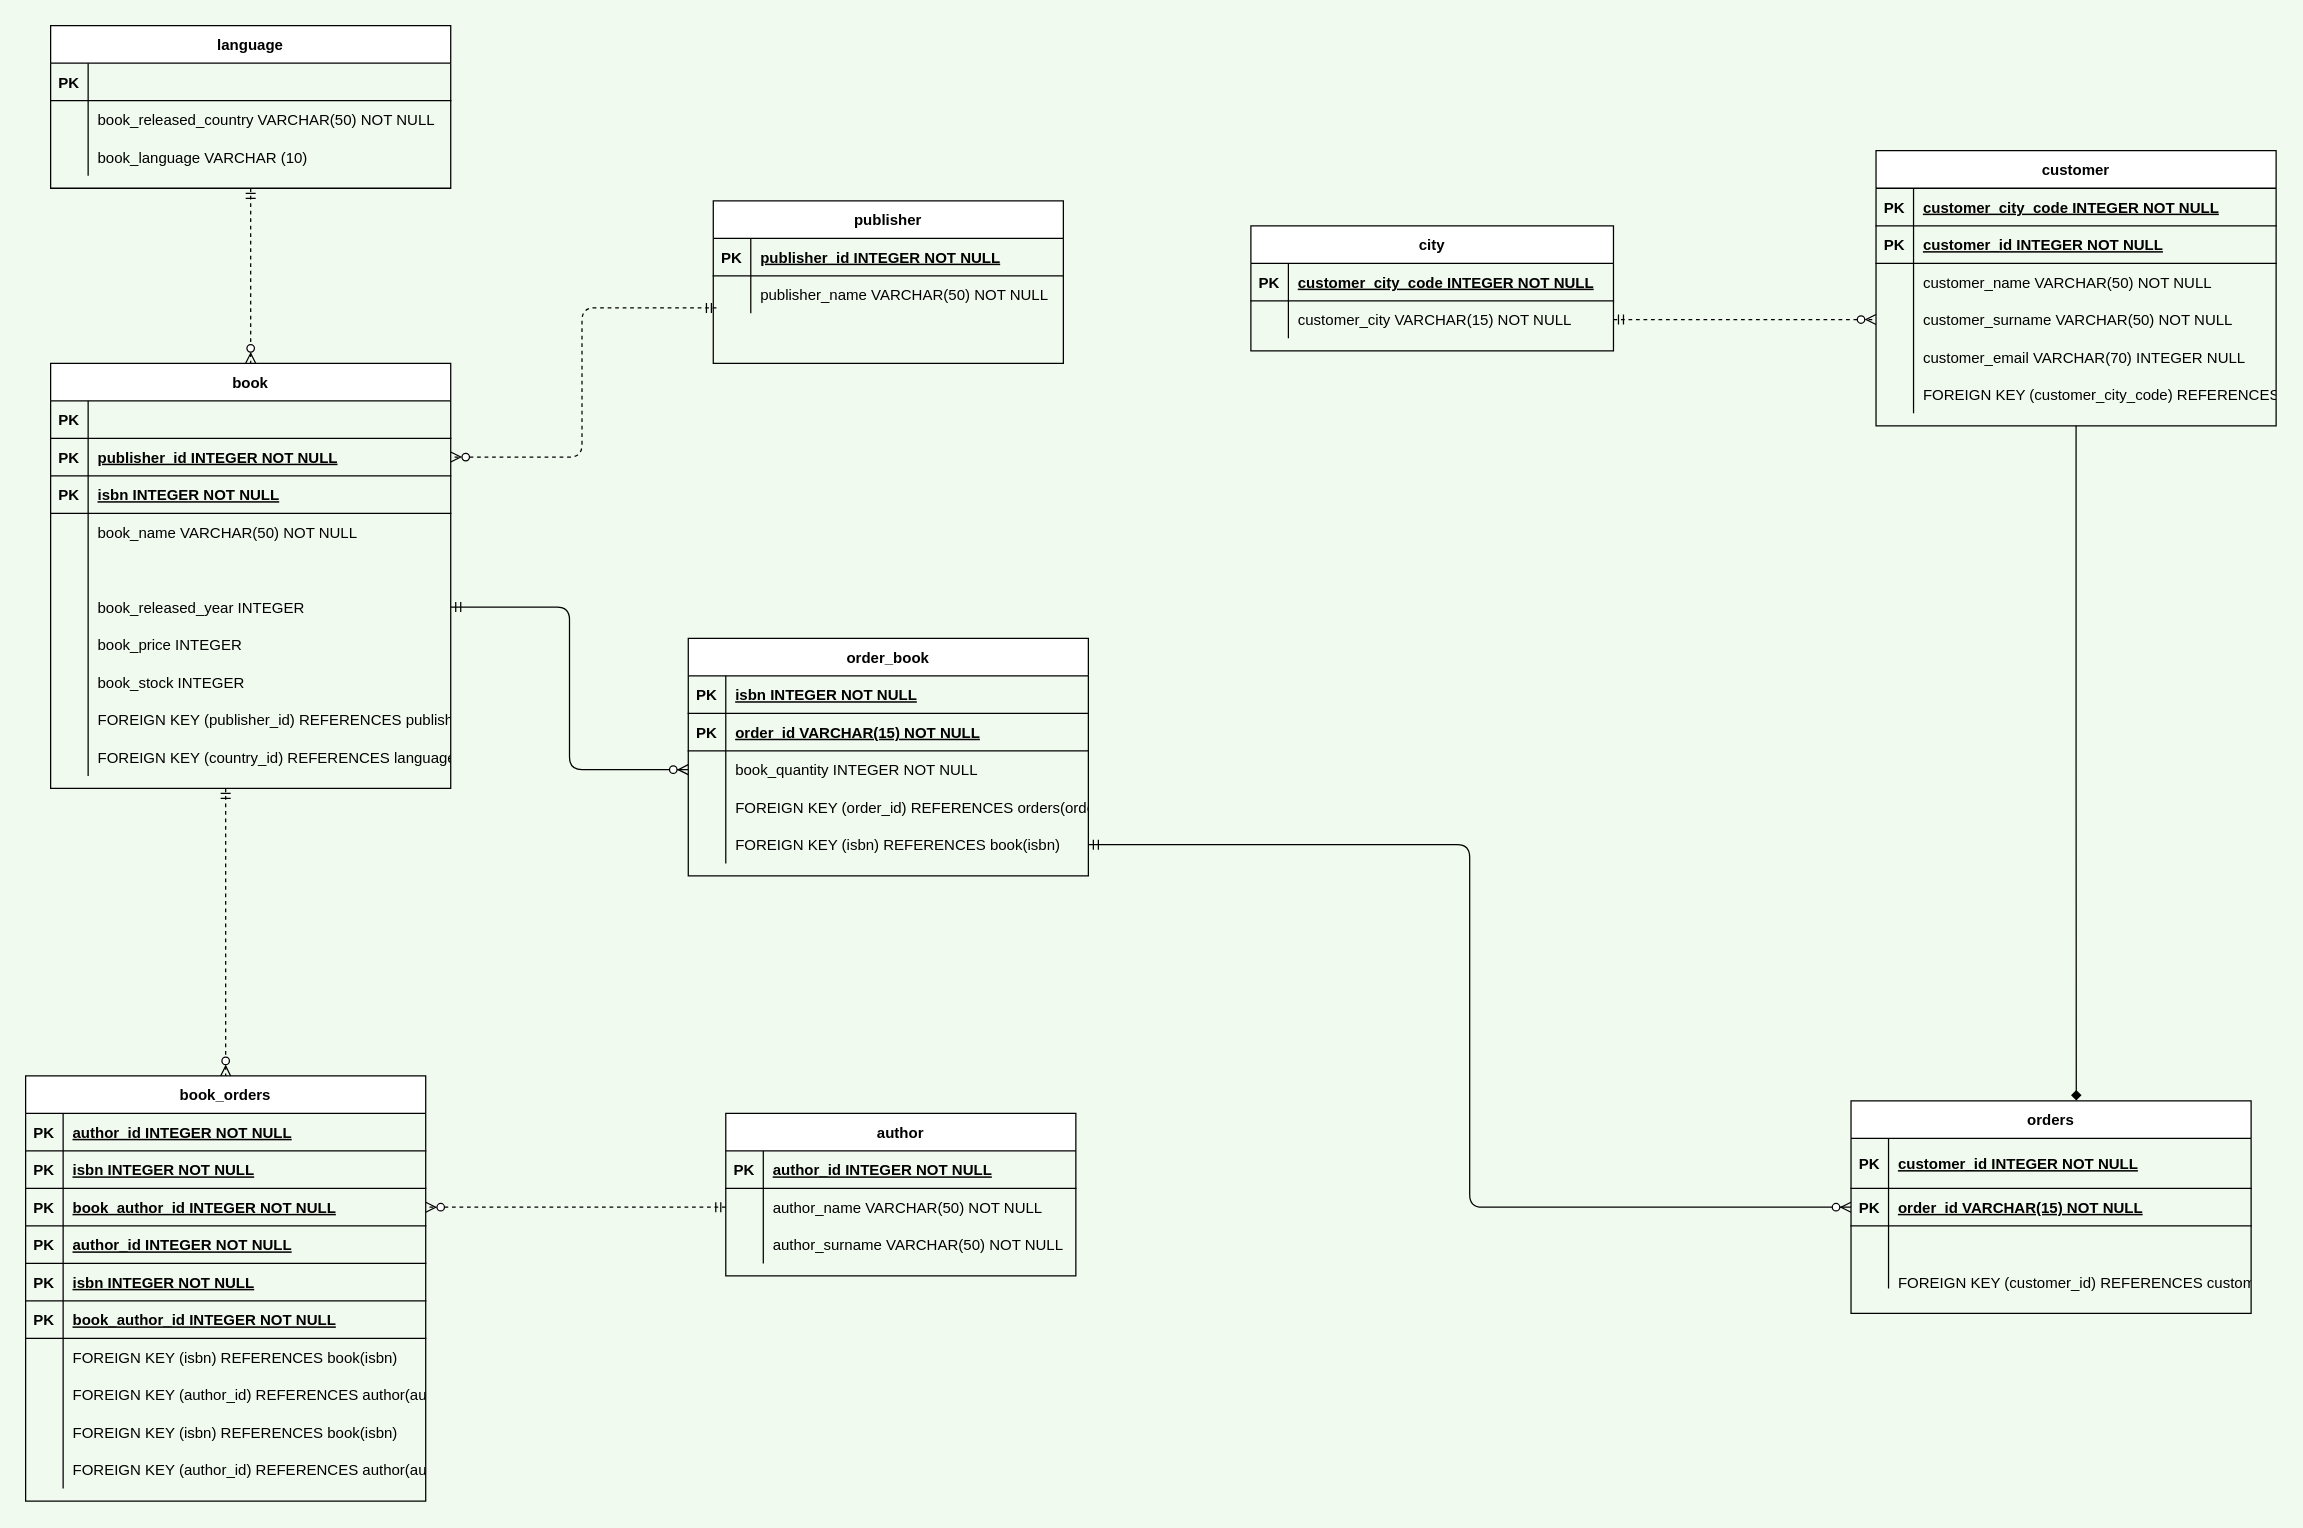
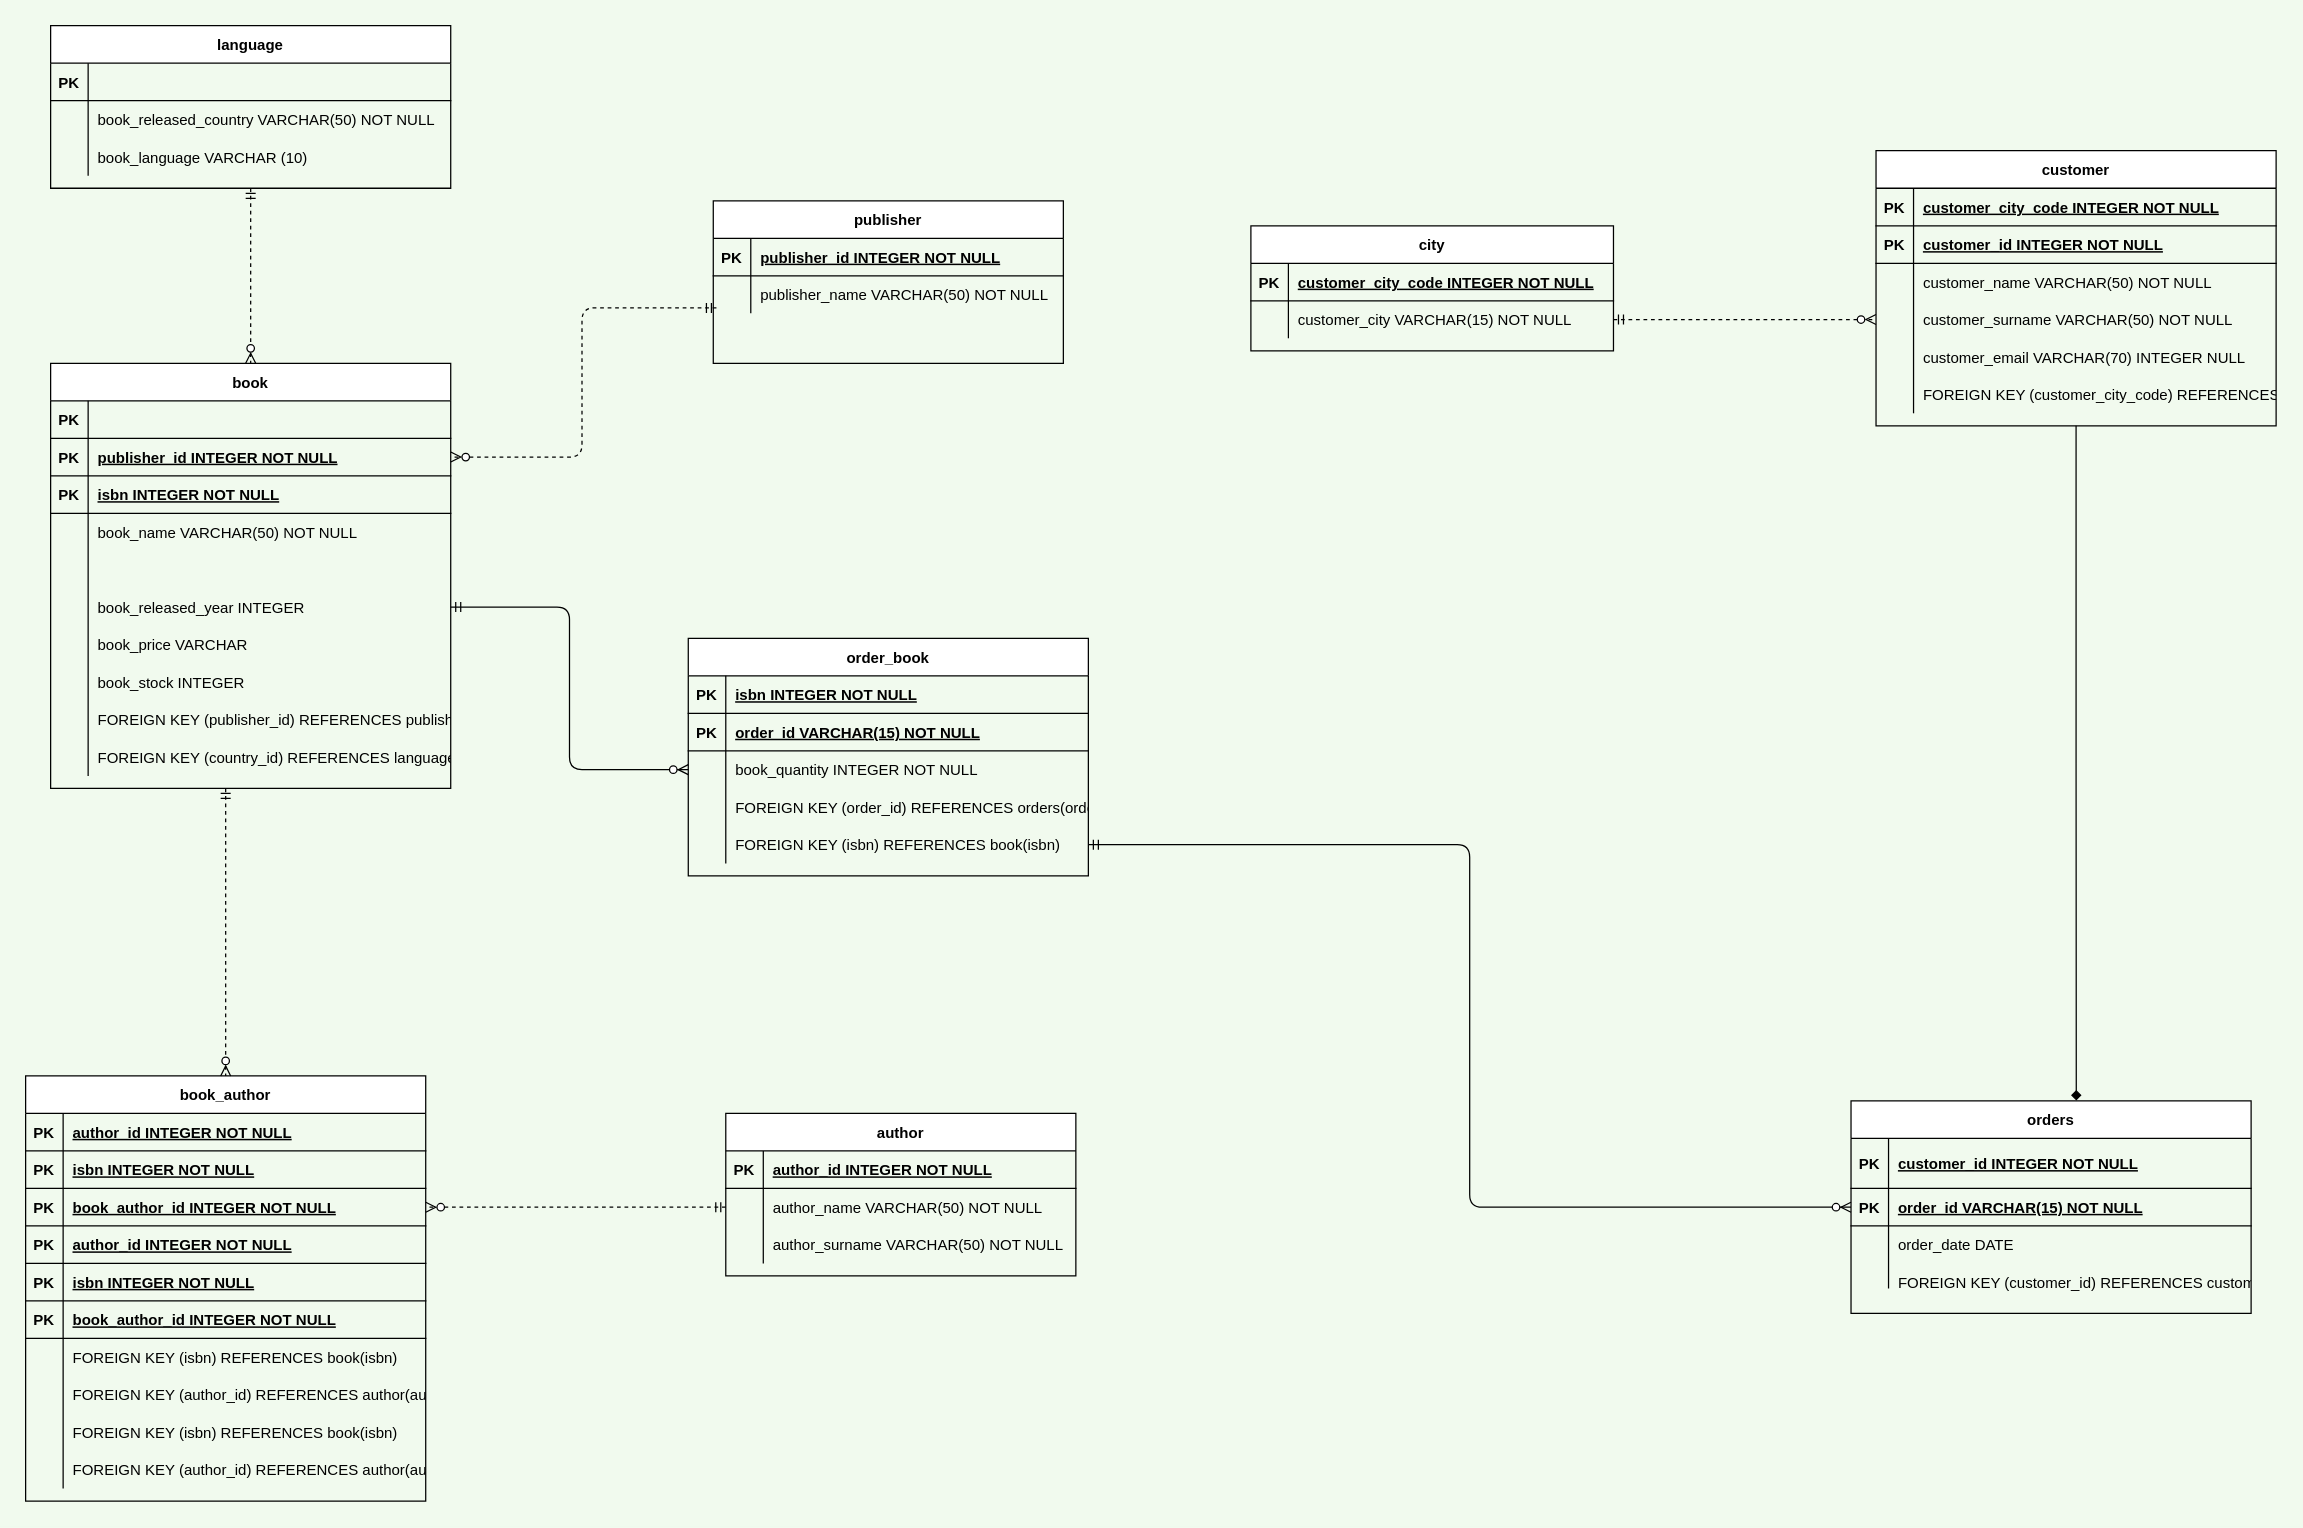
node "book_price INTEGER": label "book_price INTEGER" -> "book_price VARCHAR"
node "book_orders": label "book_orders" -> "book_author"
node "order_date DATE": added
